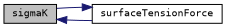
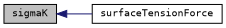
edge "sigmaK" -> "surfaceTensionForce": removed
